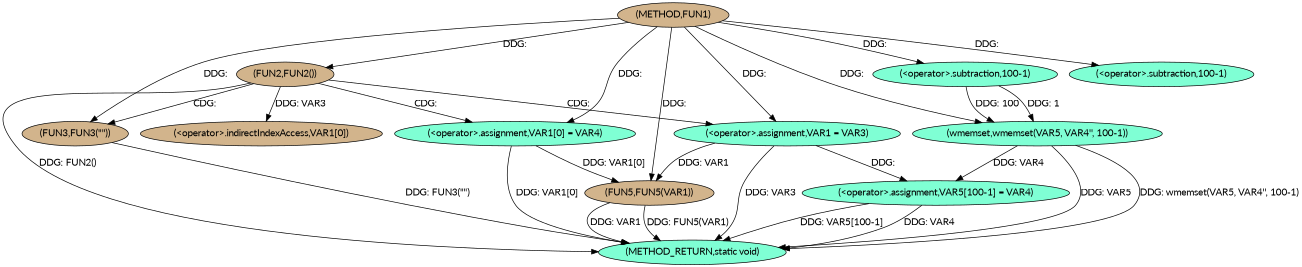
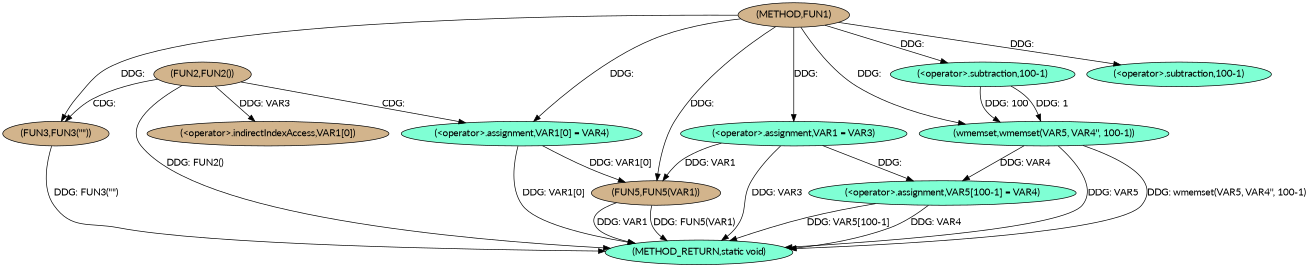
edge "(METHOD,FUN1)" -> "(FUN2,FUN2())": removed, label "DDG:"
edge "(FUN2,FUN2())" -> "(<operator>.assignment,VAR1 = VAR3)": removed, label "CDG:"
